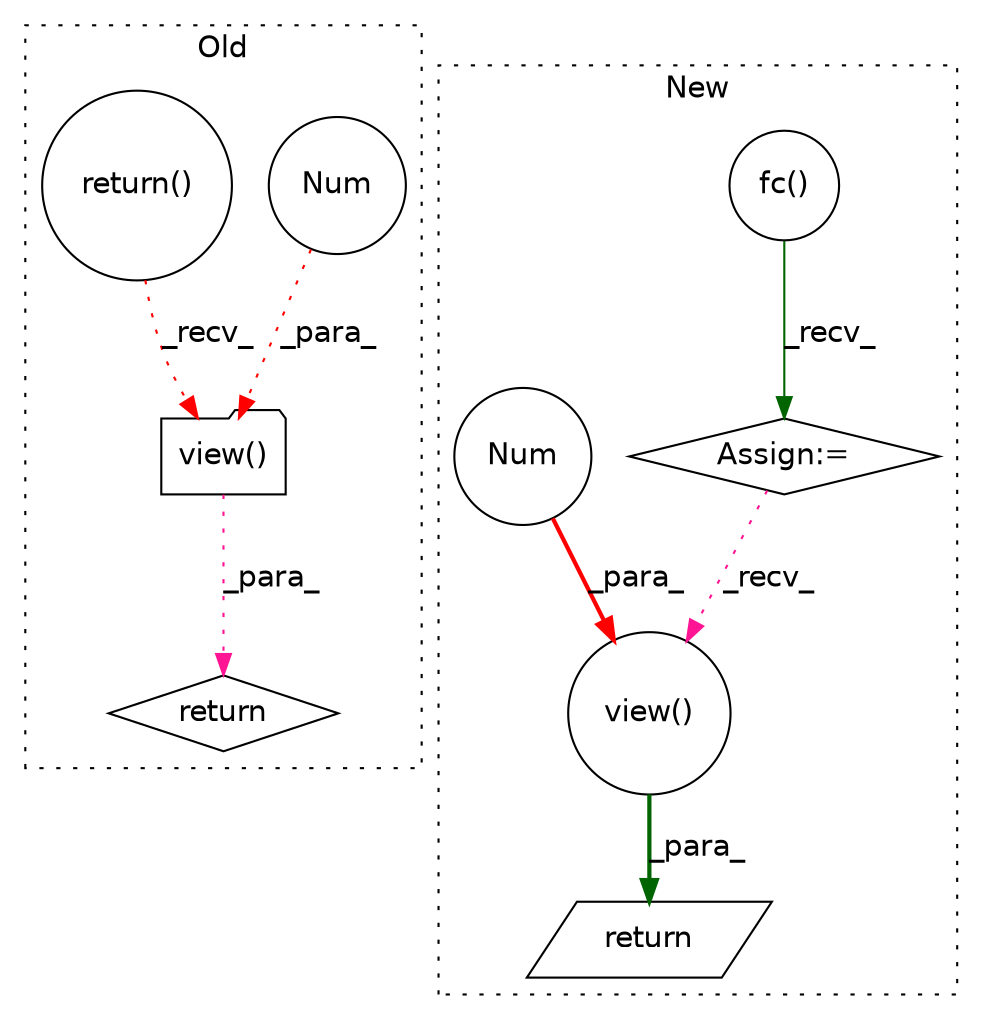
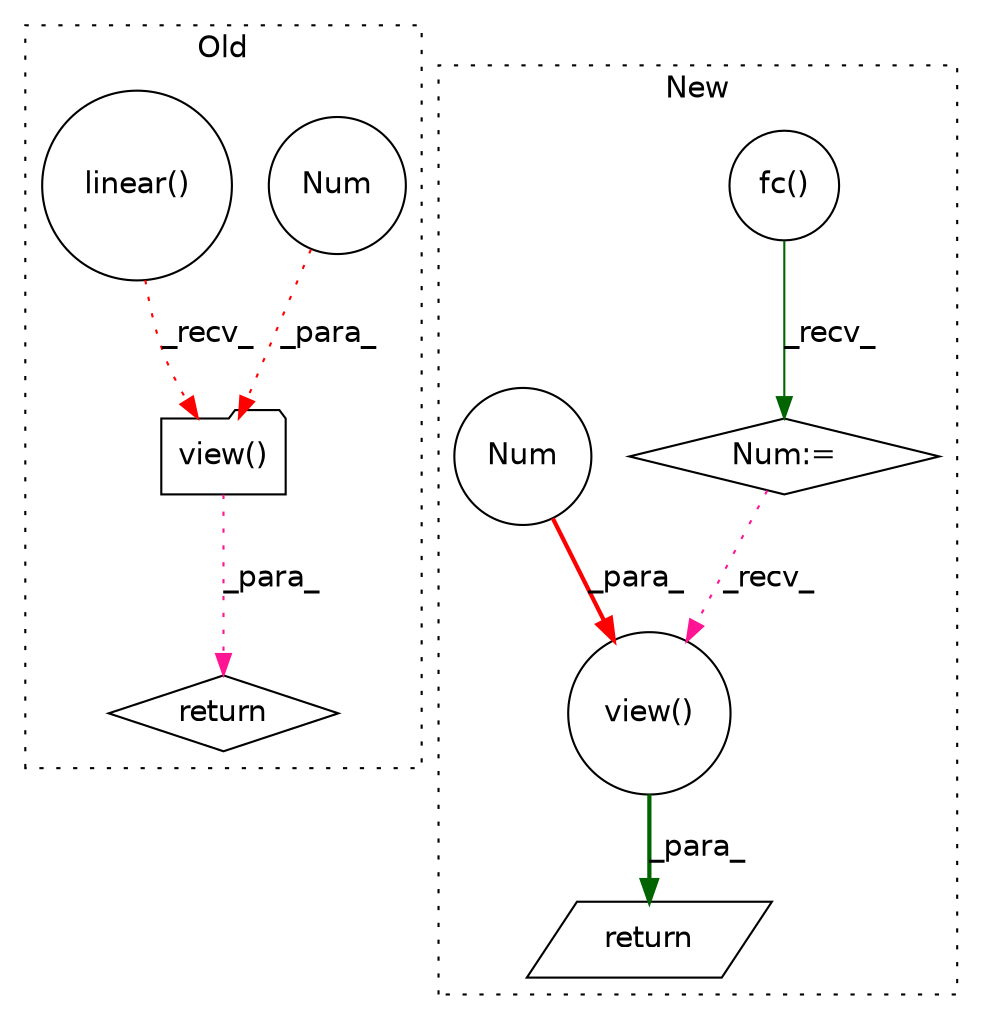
node "return()": label "return()" -> "linear()"
node "Assign:=": label "Assign:=" -> "Num:="
